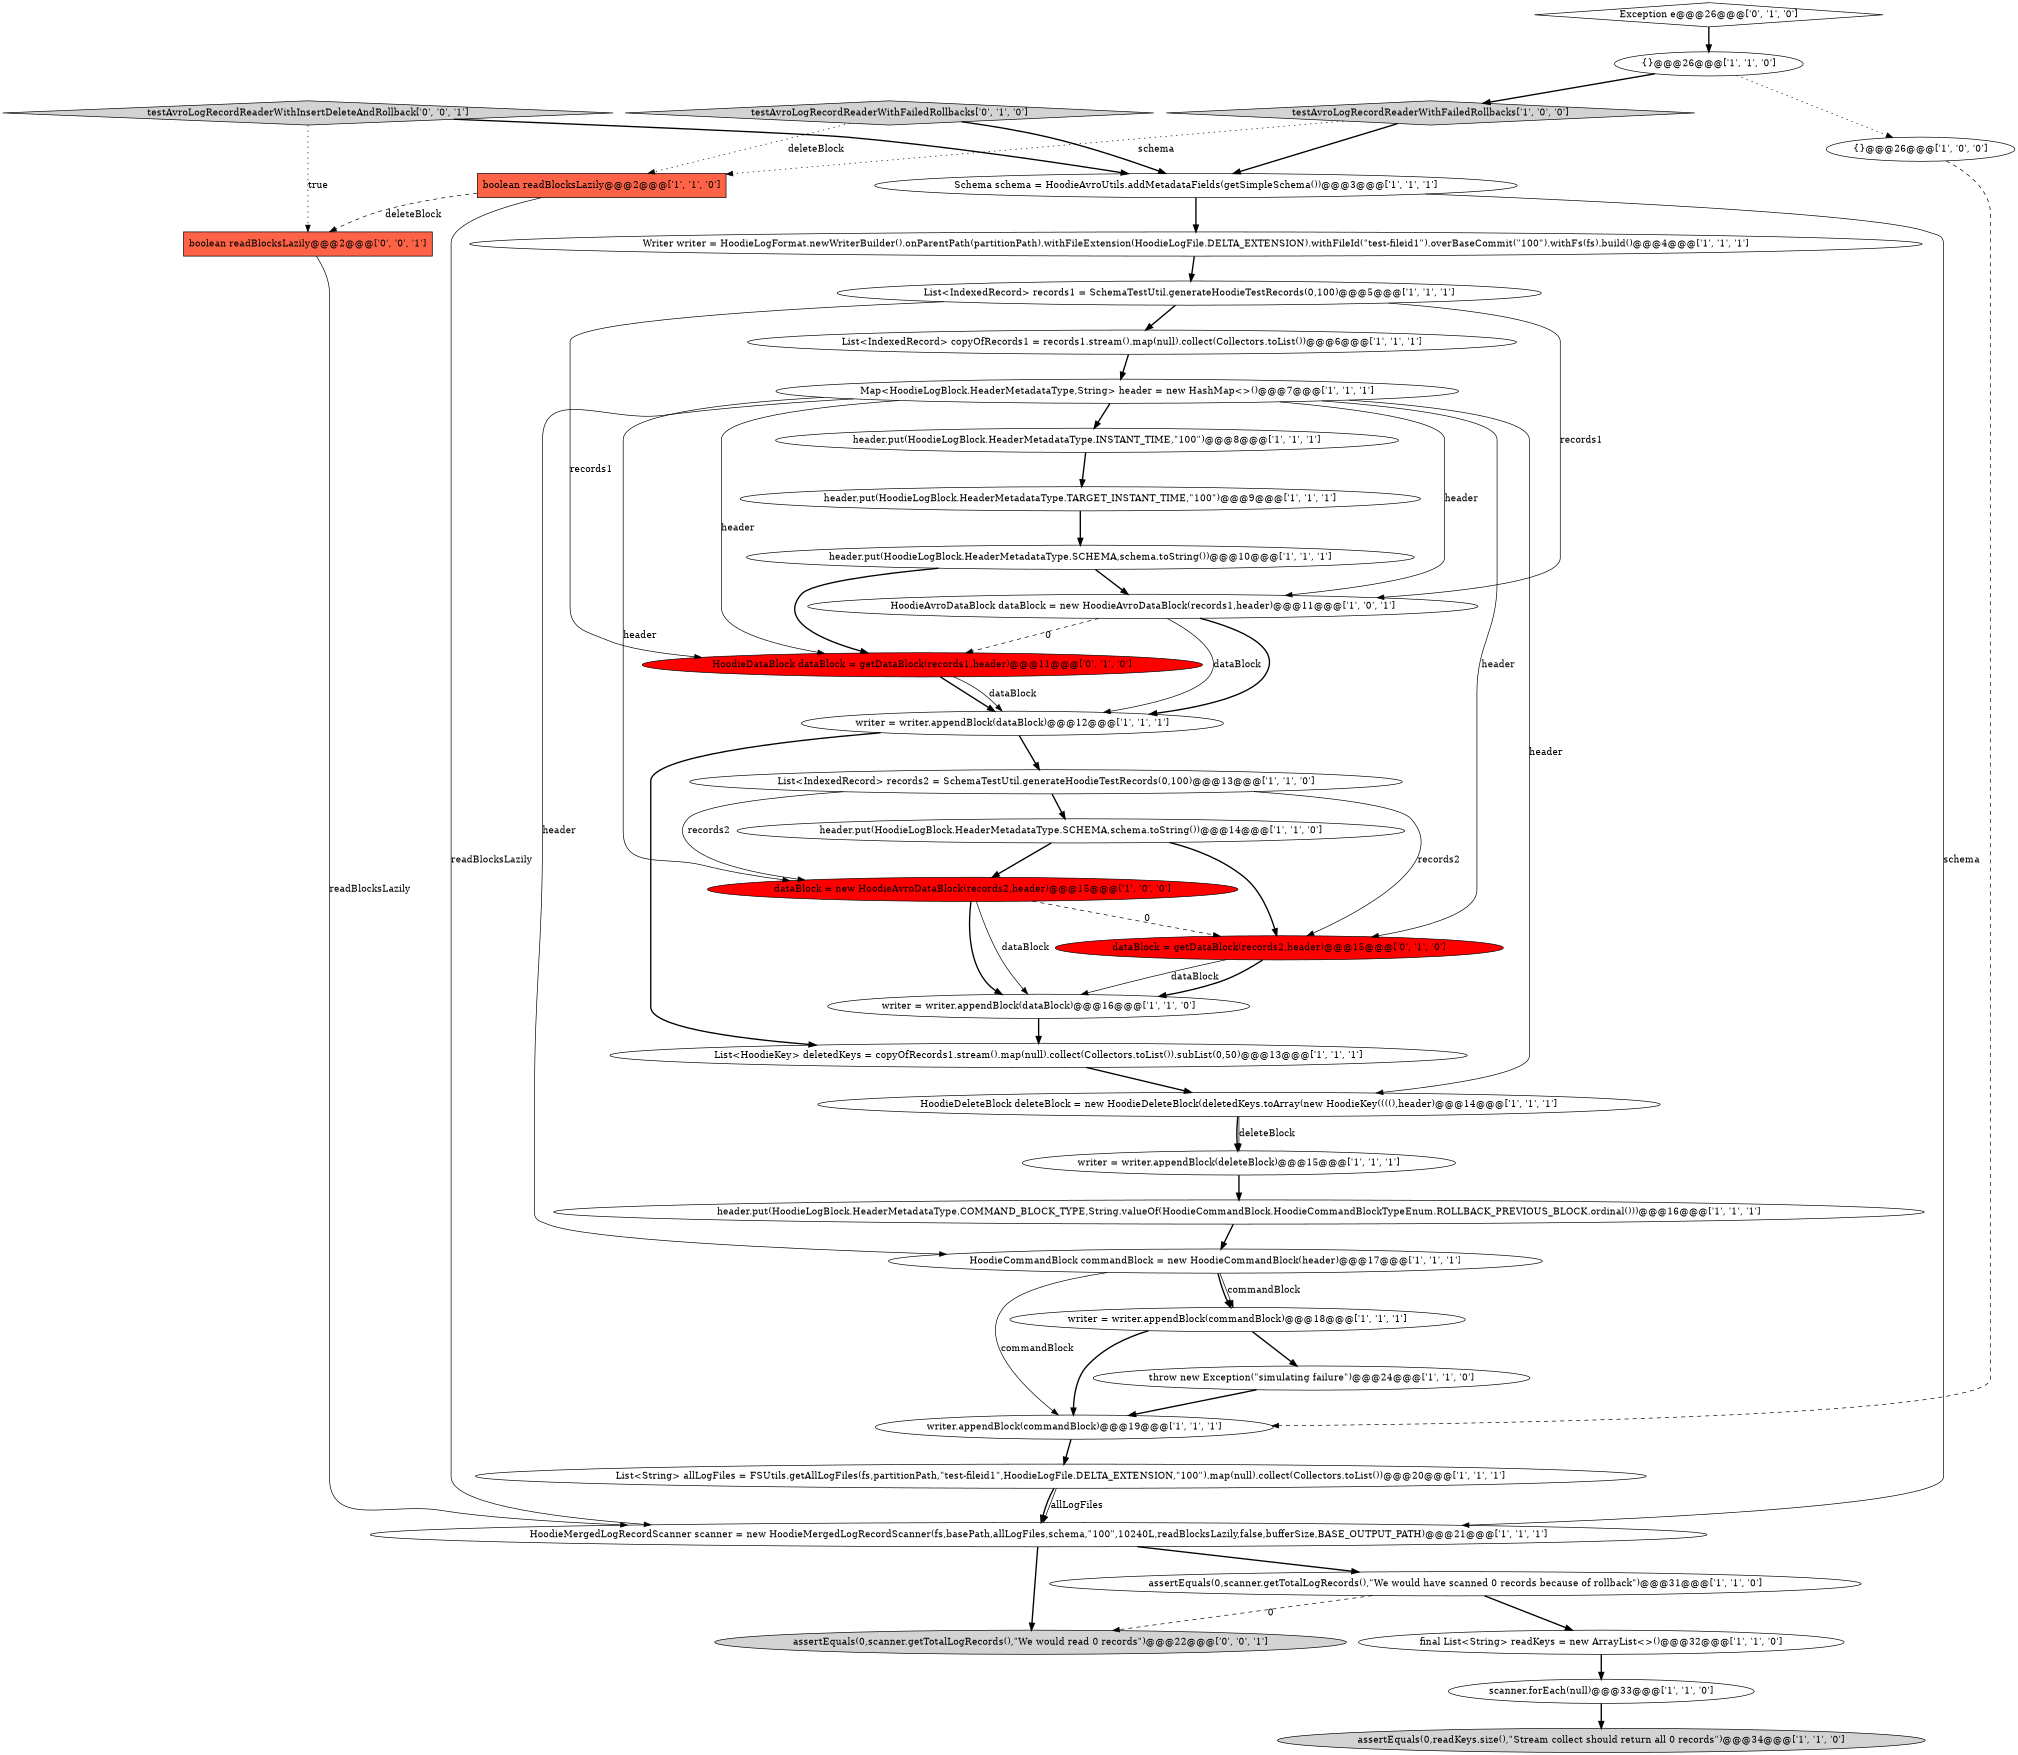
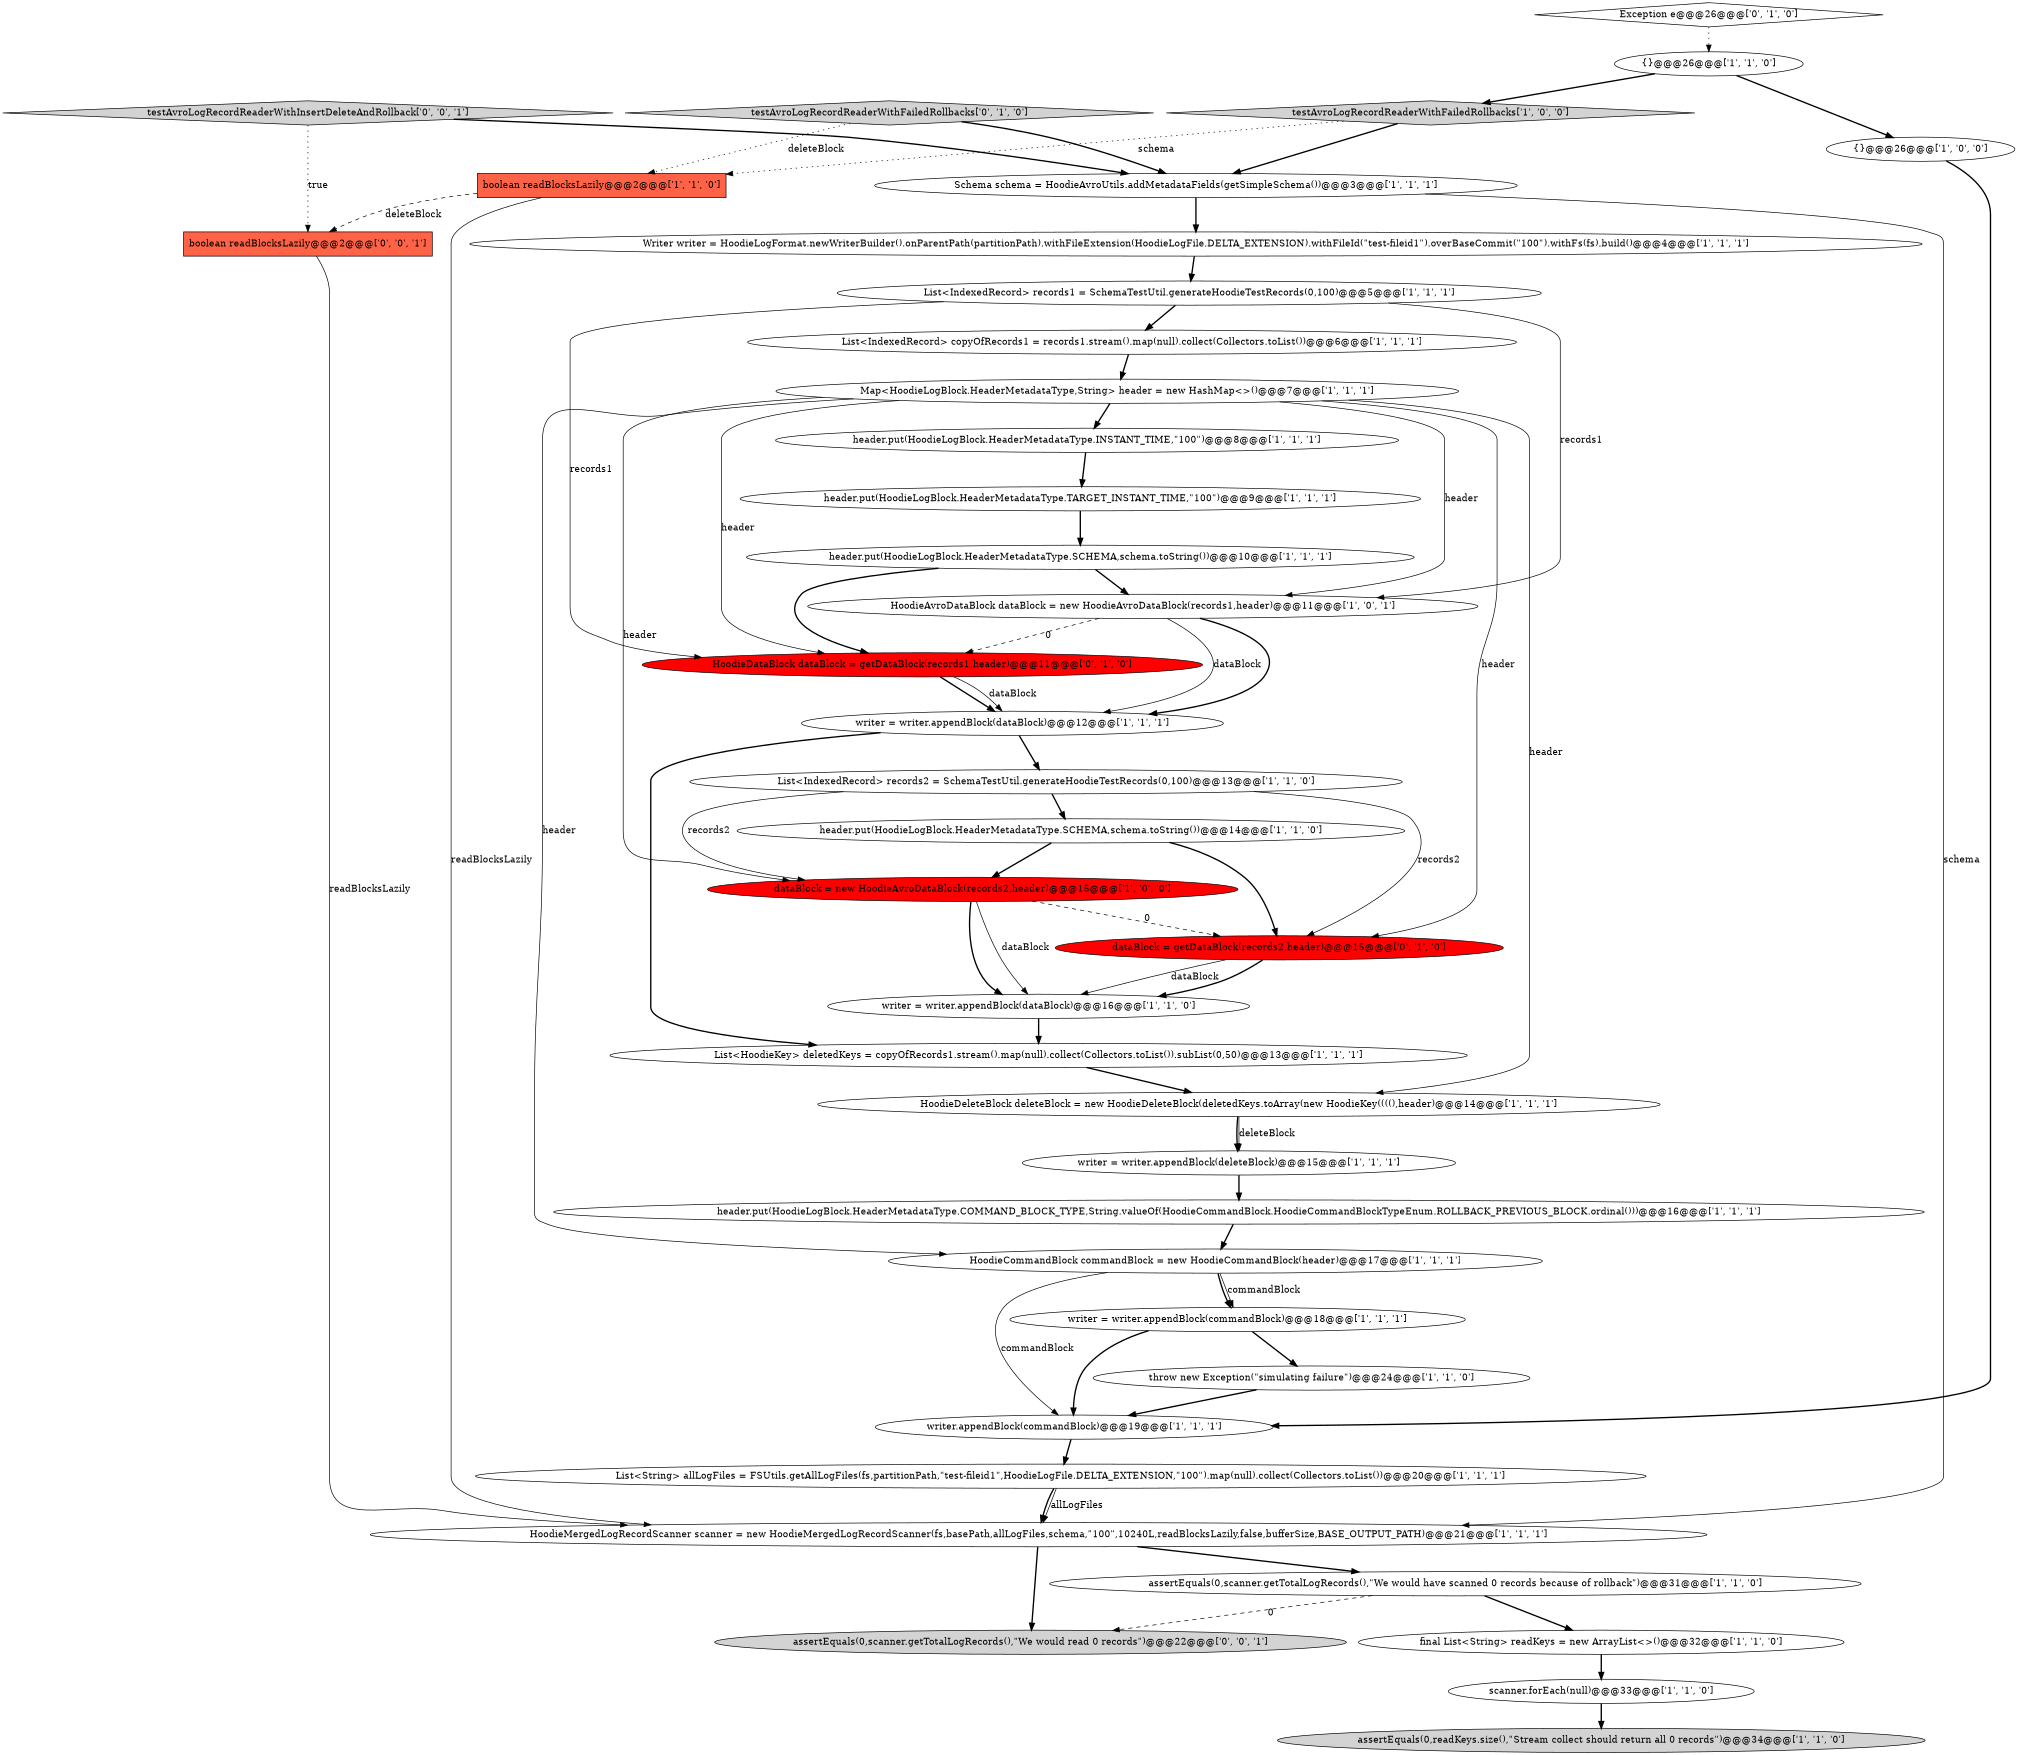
edge "Exception e@@@26@@@['0', '1', '0']" -> "{}@@@26@@@['1', '1', '0']": style bold -> dotted
edge "{}@@@26@@@['1', '1', '0']" -> "{}@@@26@@@['1', '0', '0']": style dotted -> bold
edge "{}@@@26@@@['1', '0', '0']" -> "writer.appendBlock(commandBlock)@@@19@@@['1', '1', '1']": style dashed -> bold
